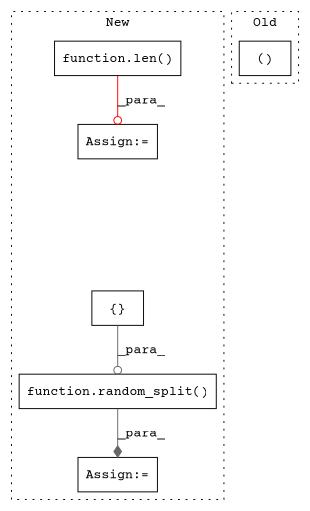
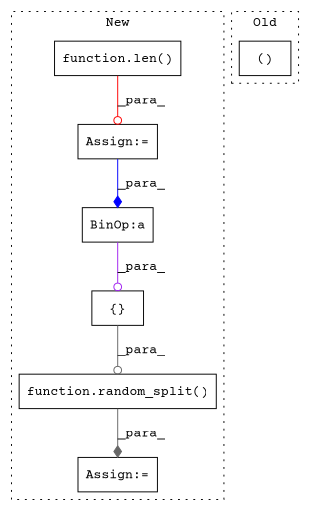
node "BinOp:a": added
